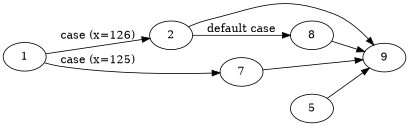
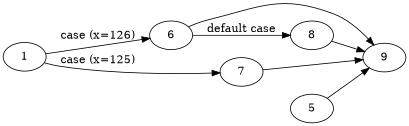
node "2": label "2" -> "6"
